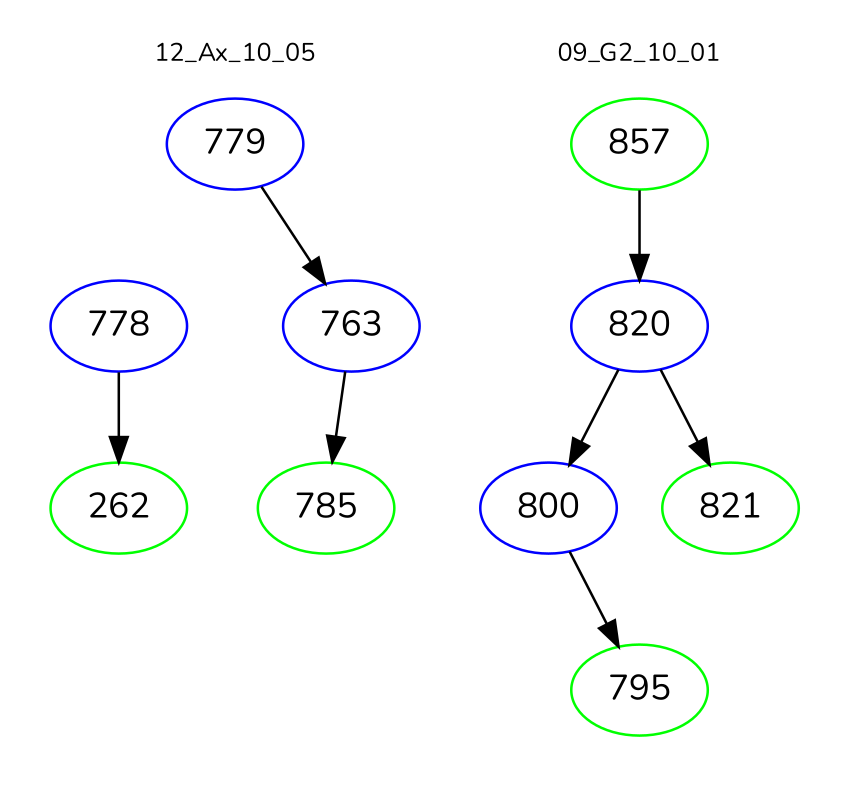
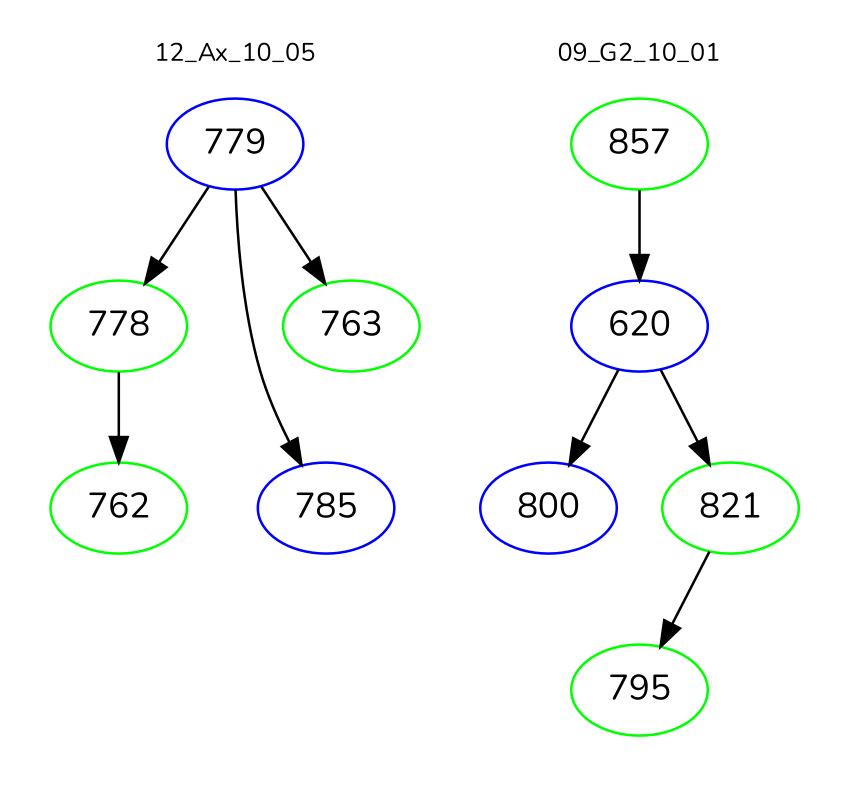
edge "779" -> "778": added
node "778": color blue -> green
node "763": color blue -> green
node "820": label "820" -> "620"
edge "763" -> "785": now "779" -> "785"
node "262": label "262" -> "762"
node "785": color green -> blue
edge "800" -> "795": now "821" -> "795"
